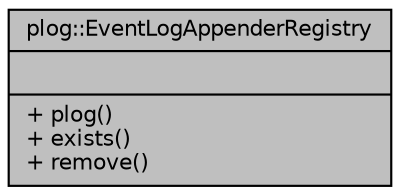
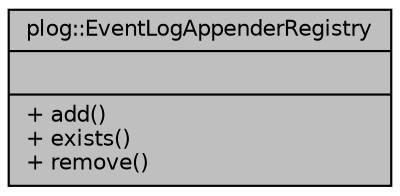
node "plog::EventLogAppenderRegistry": text "+ plog()" -> "+ add()"
